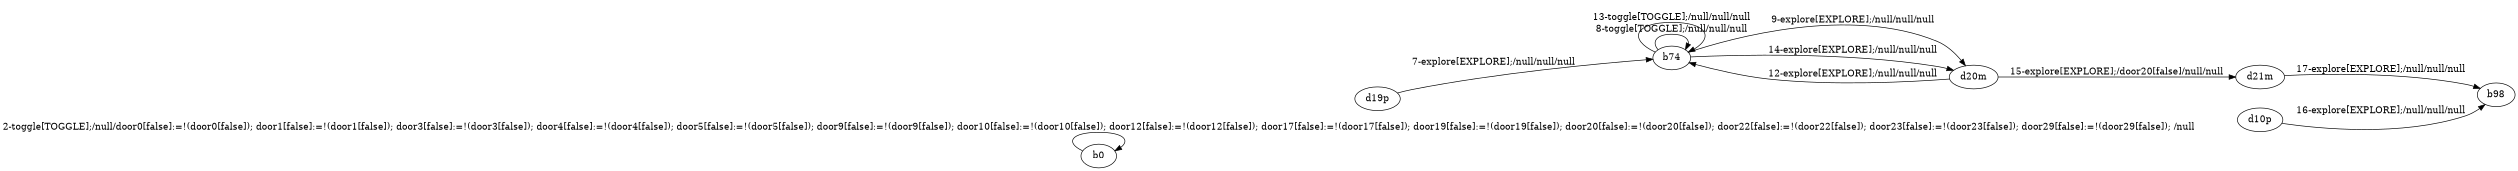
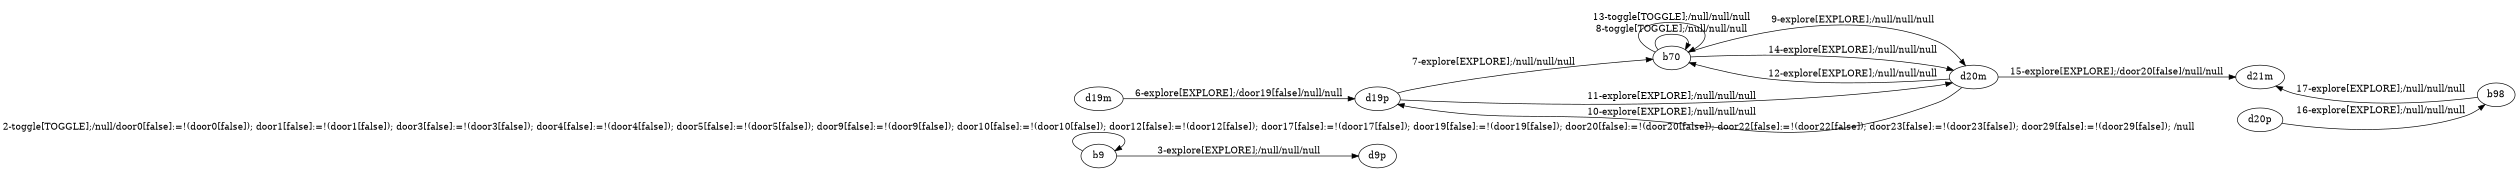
node "b74": label "b74" -> "b70"
edge "d21m" -> "b98": reversed
node "d19m": added
edge "d19p" -> "d20m": added, label "11-explore[EXPLORE];/null/null/null"
node "d10p": label "d10p" -> "d20p"
edge "d20m" -> "d19p": added, label "10-explore[EXPLORE];/null/null/null"
node "b0": label "b0" -> "b9"
node "d9p": added
